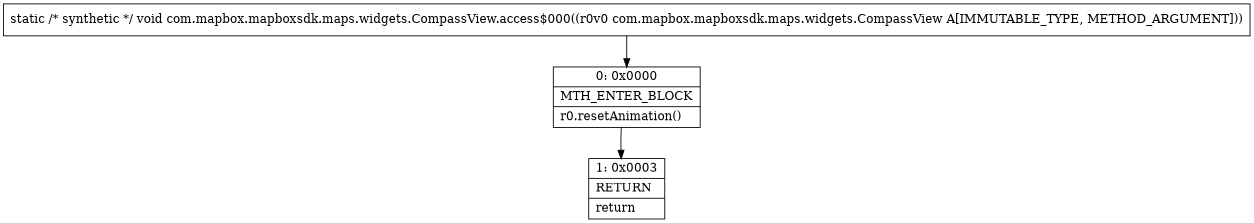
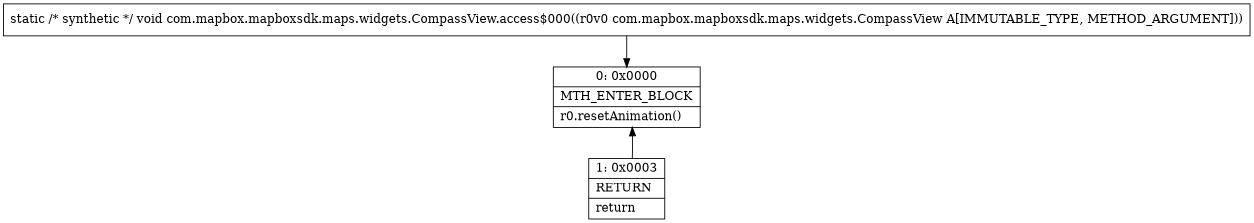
edge "0: 0x0000" -> "1: 0x0003": reversed
